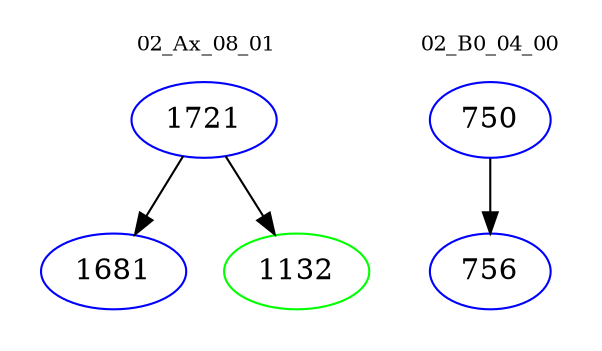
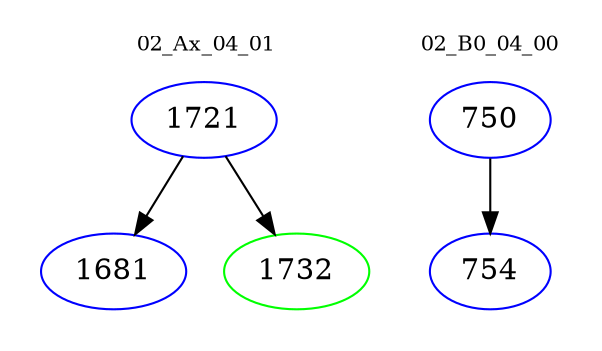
cluster "02_Ax_08_01": label "02_Ax_08_01" -> "02_Ax_04_01"
node "1132": label "1132" -> "1732"
node "756": label "756" -> "754"
